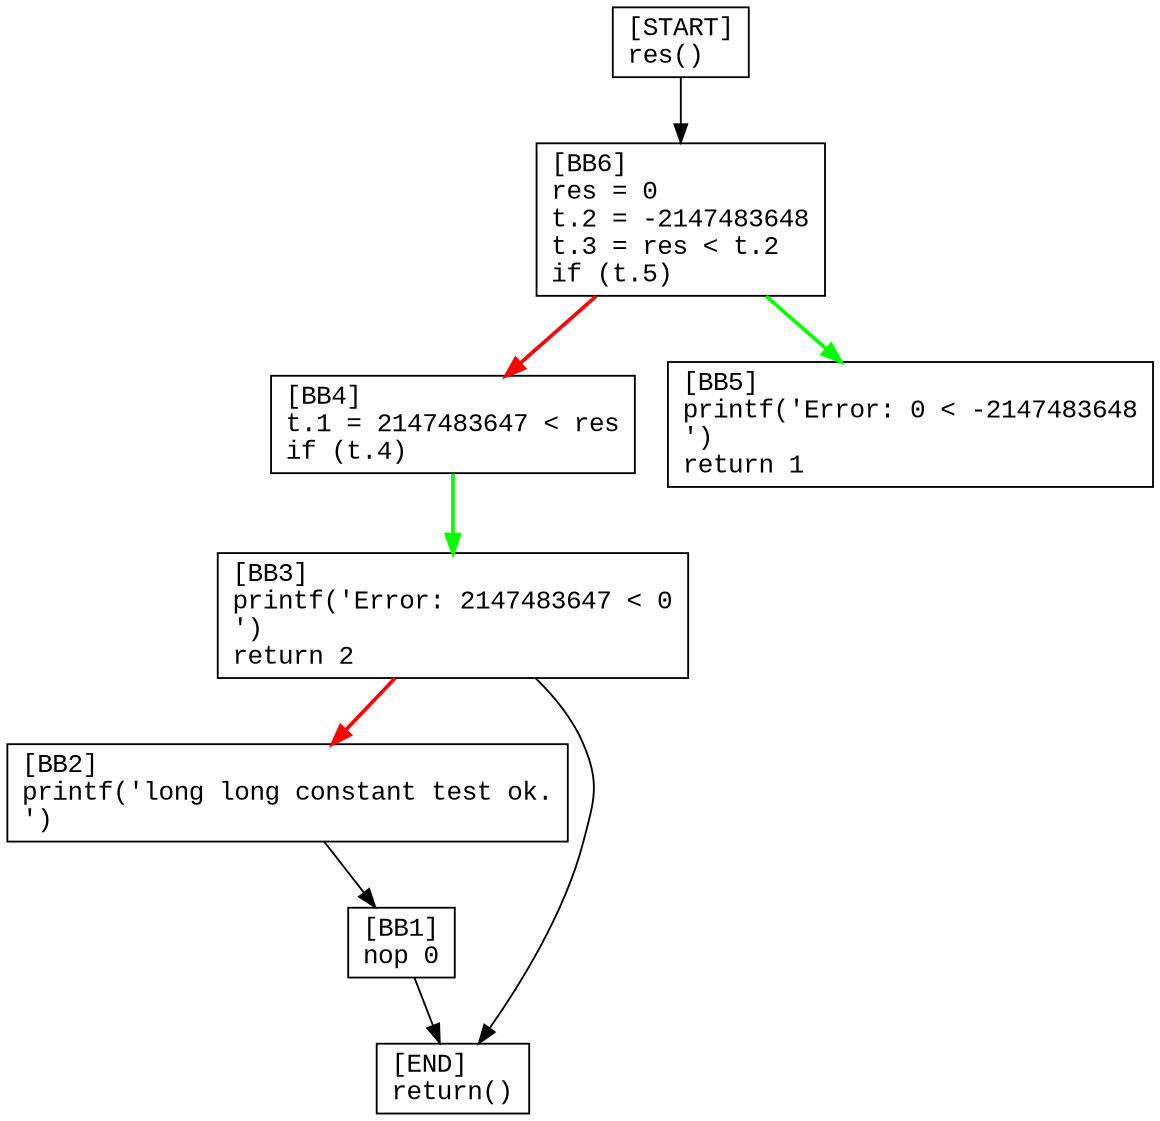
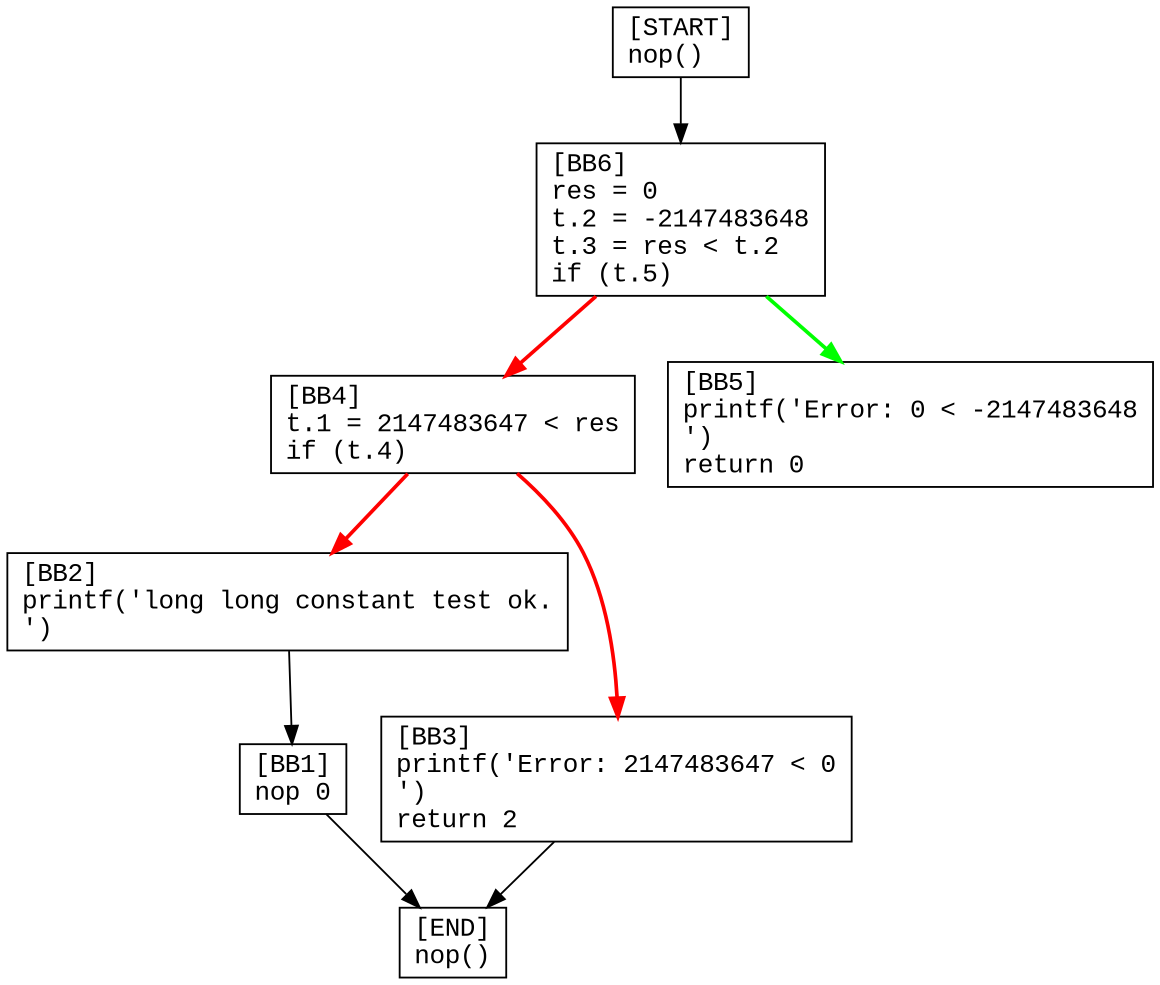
node "[START] res()": label "[START] res()" -> "[START] nop()"
node "[BB5] printf('Error: 0 < -2147483648 ') return 1": label "[BB5] printf('Error: 0 < -2147483648 ') return 1" -> "[BB5] printf('Error: 0 < -2147483648 ') return 0"
edge "[BB4] t.1 = 2147483647 < res if (t.4)" -> "[BB3] printf('Error: 2147483647 < 0 ') return 2": color green -> red
edge "[BB3] printf('Error: 2147483647 < 0 ') return 2" -> "[BB2] printf('long long constant test ok. ')": now "[BB4] t.1 = 2147483647 < res if (t.4)" -> "[BB2] printf('long long constant test ok. ')"
node "[END] return()": label "[END] return()" -> "[END] nop()"
